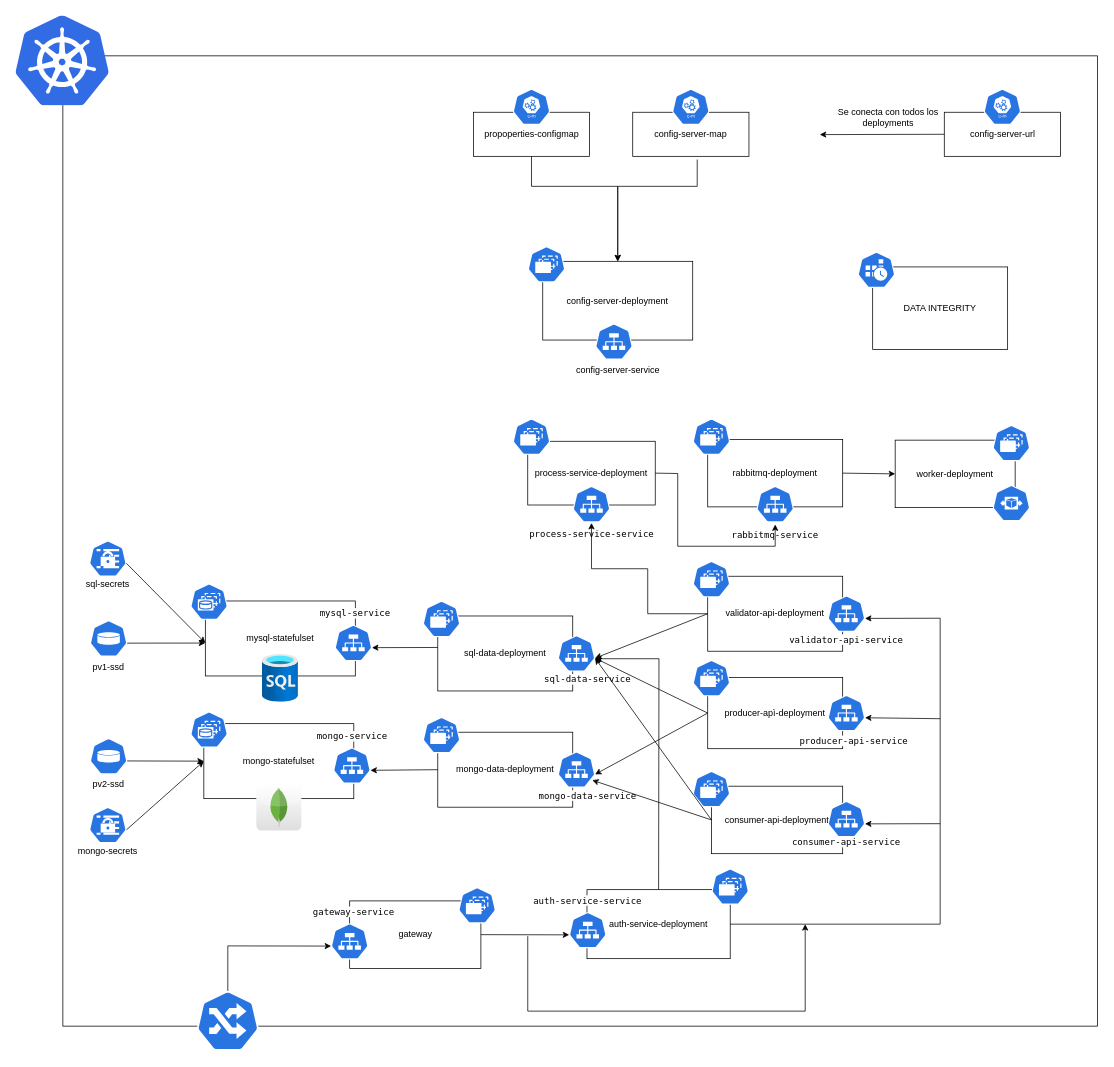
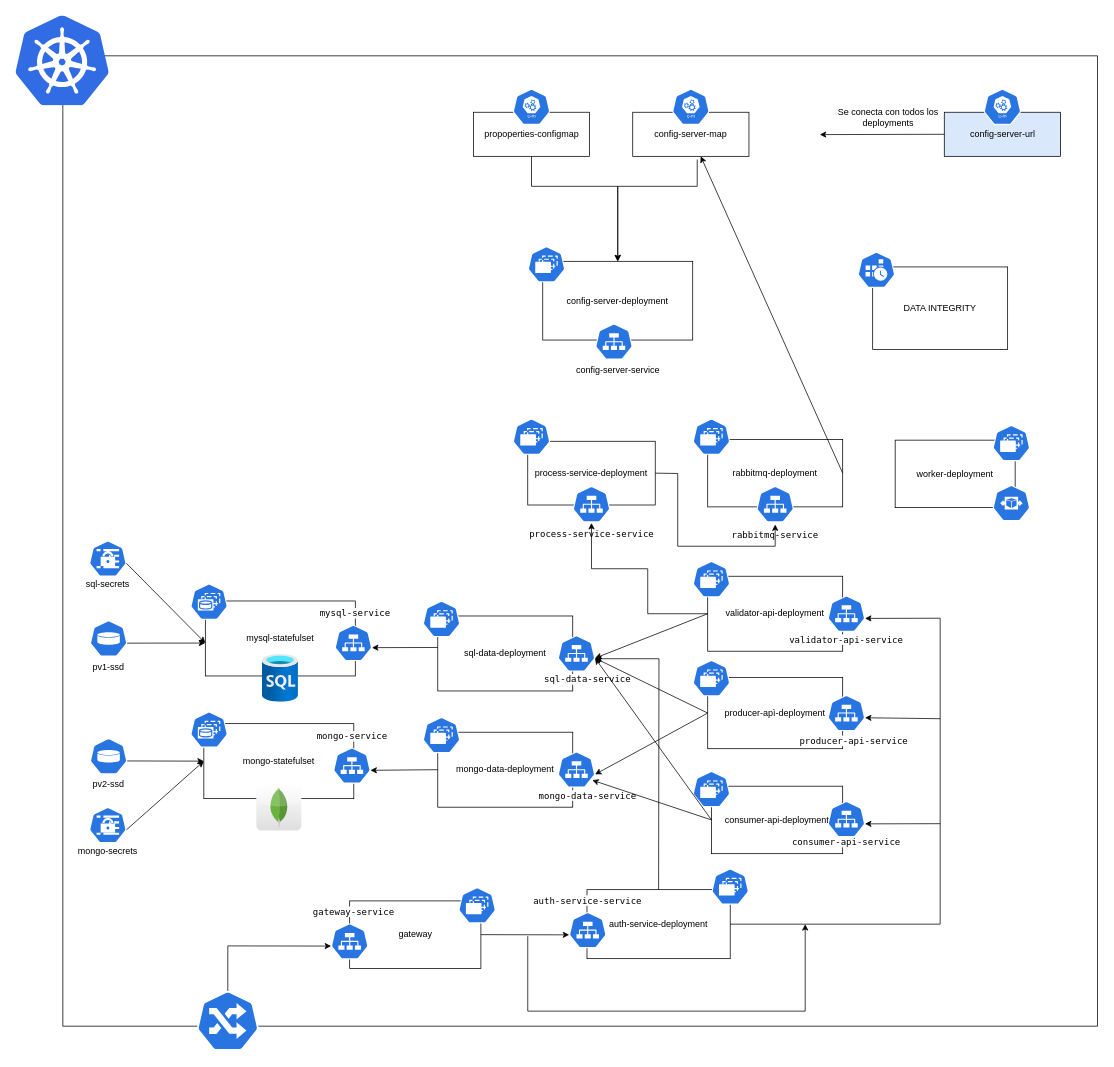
node "config-server-url": fillcolor #ffffff -> #dae8fc
edge "rabbitmq-deployment" -> "worker-deployment": now "rabbitmq-deployment" -> "config-server-map"
